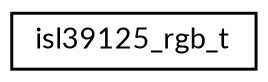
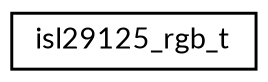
node "isl39125_rgb_t": label "isl39125_rgb_t" -> "isl29125_rgb_t"
